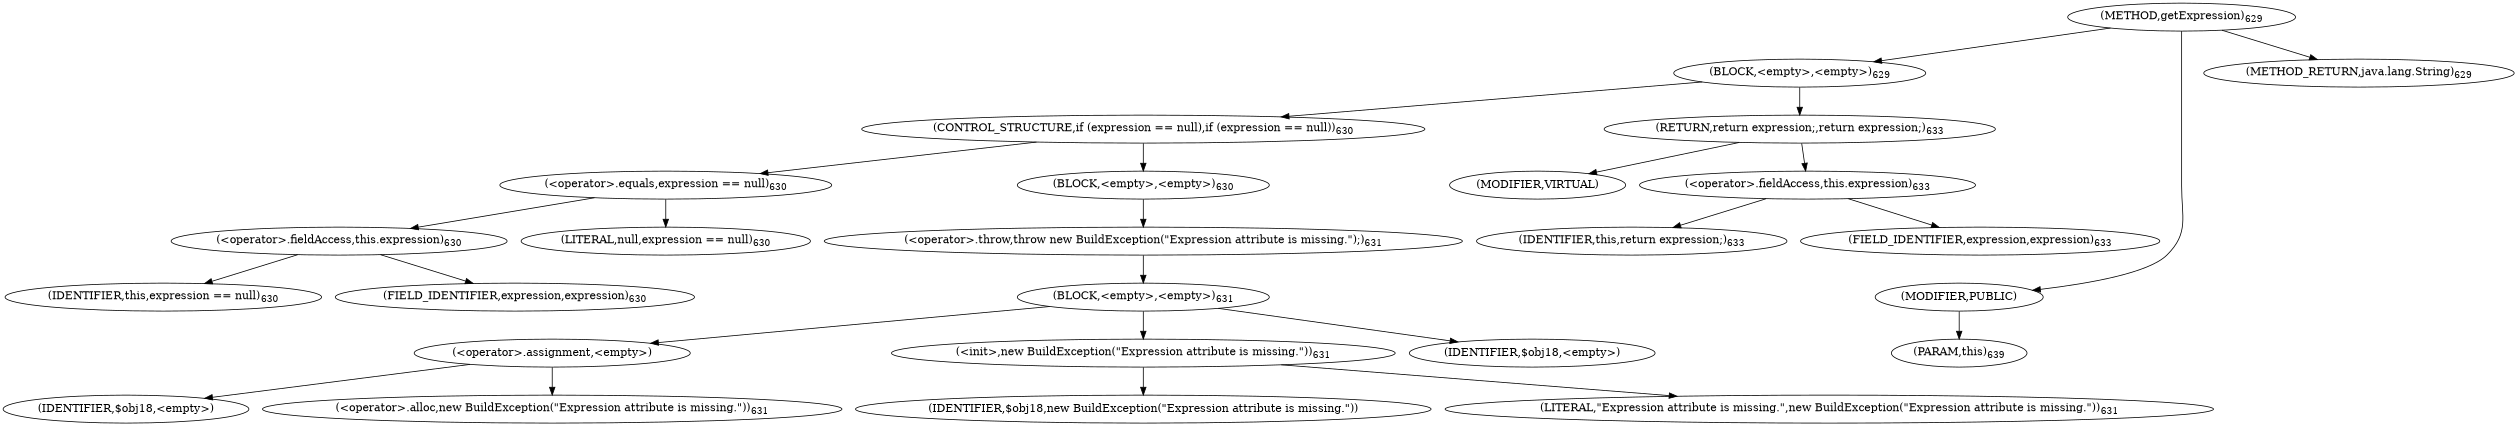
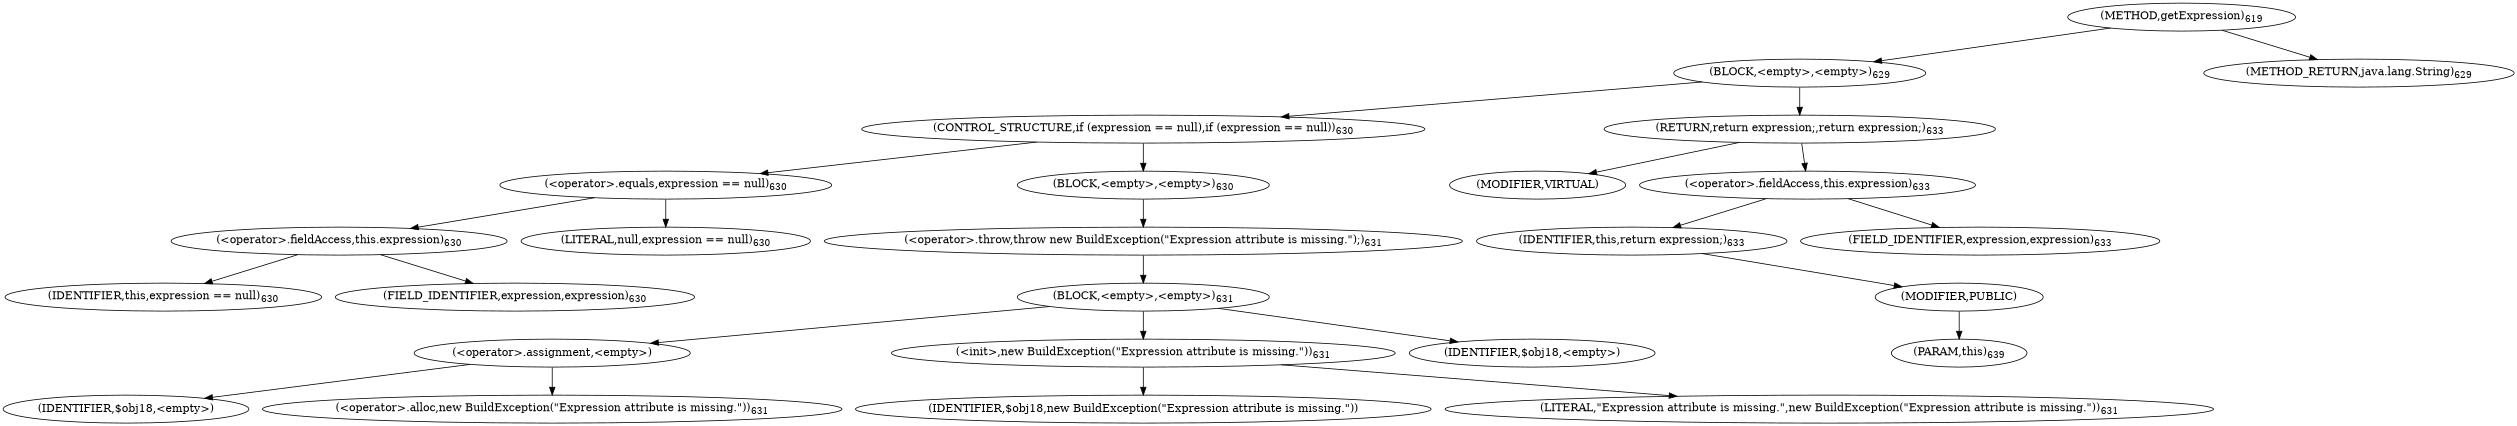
node "(METHOD,getExpression)": text "629" -> "619"
edge "(METHOD,getExpression)" -> "(MODIFIER,PUBLIC)": now "(IDENTIFIER,this,return expression;)" -> "(MODIFIER,PUBLIC)"
